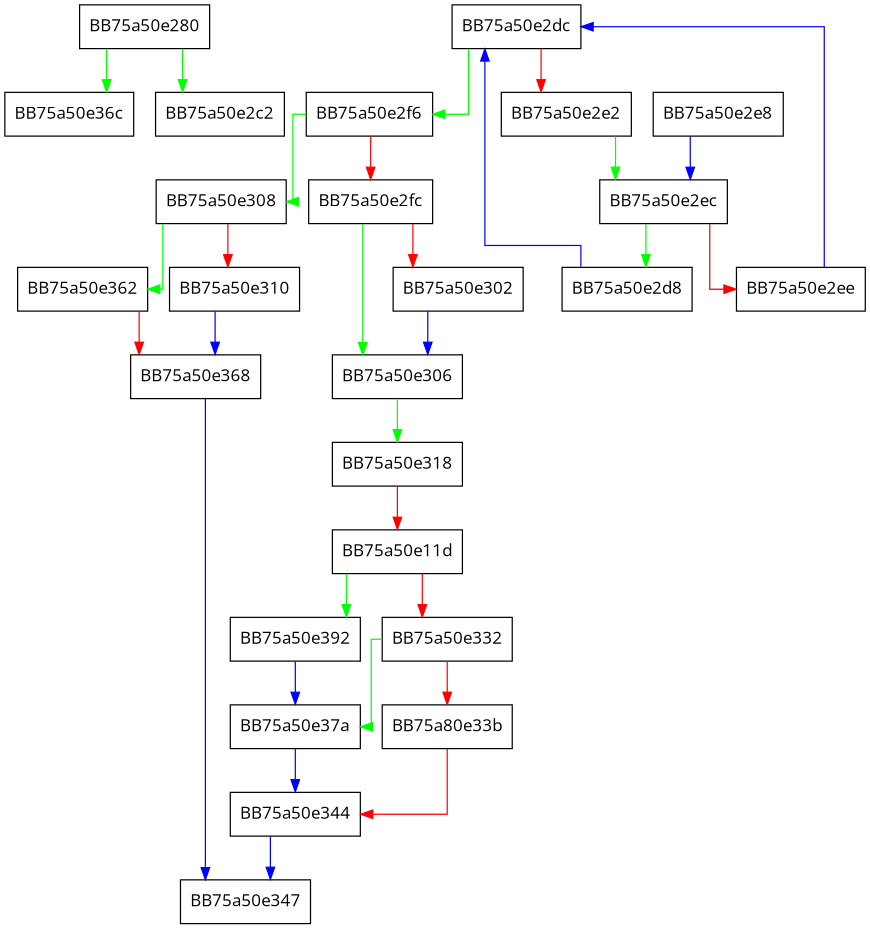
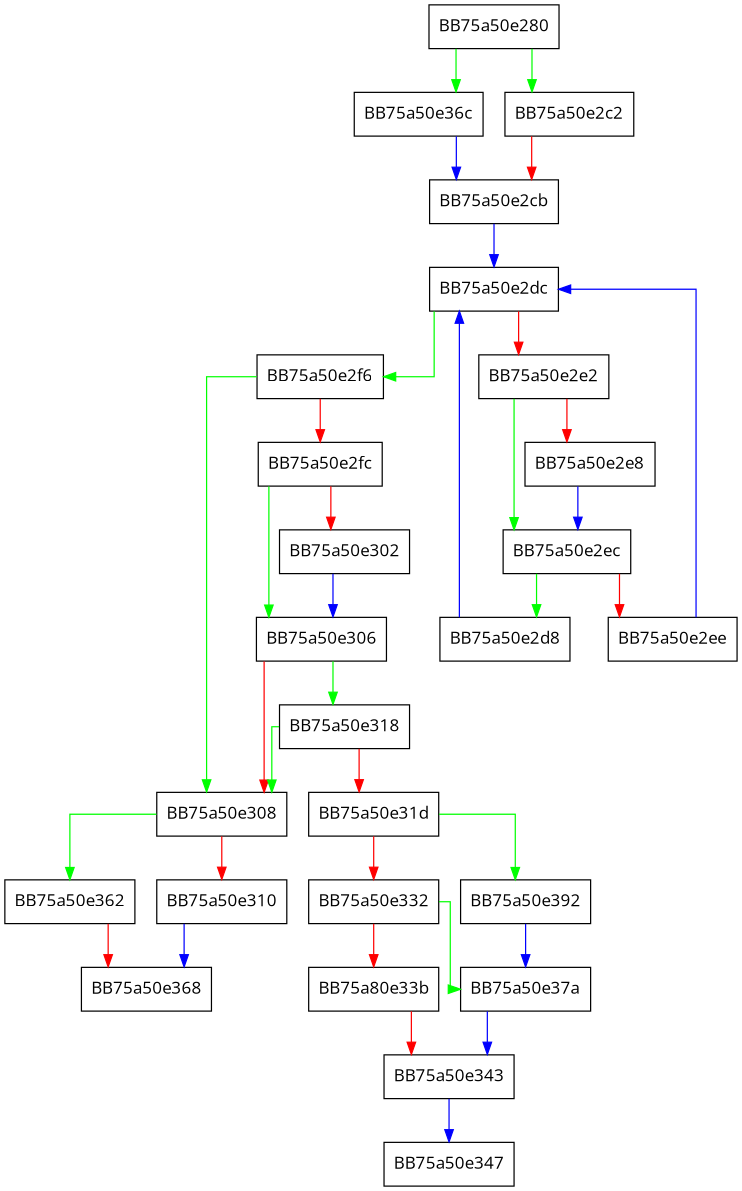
node "BB75a50e2cb": added
edge "BB75a50e2e2" -> "BB75a50e2e8": added
node "BB75a50e11d": label "BB75a50e11d" -> "BB75a50e31d"
edge "BB75a50e368" -> "BB75a50e347": removed
edge "BB75a50e306" -> "BB75a50e308": added
edge "BB75a50e318" -> "BB75a50e308": added
node "BB75a50e344": label "BB75a50e344" -> "BB75a50e343"
